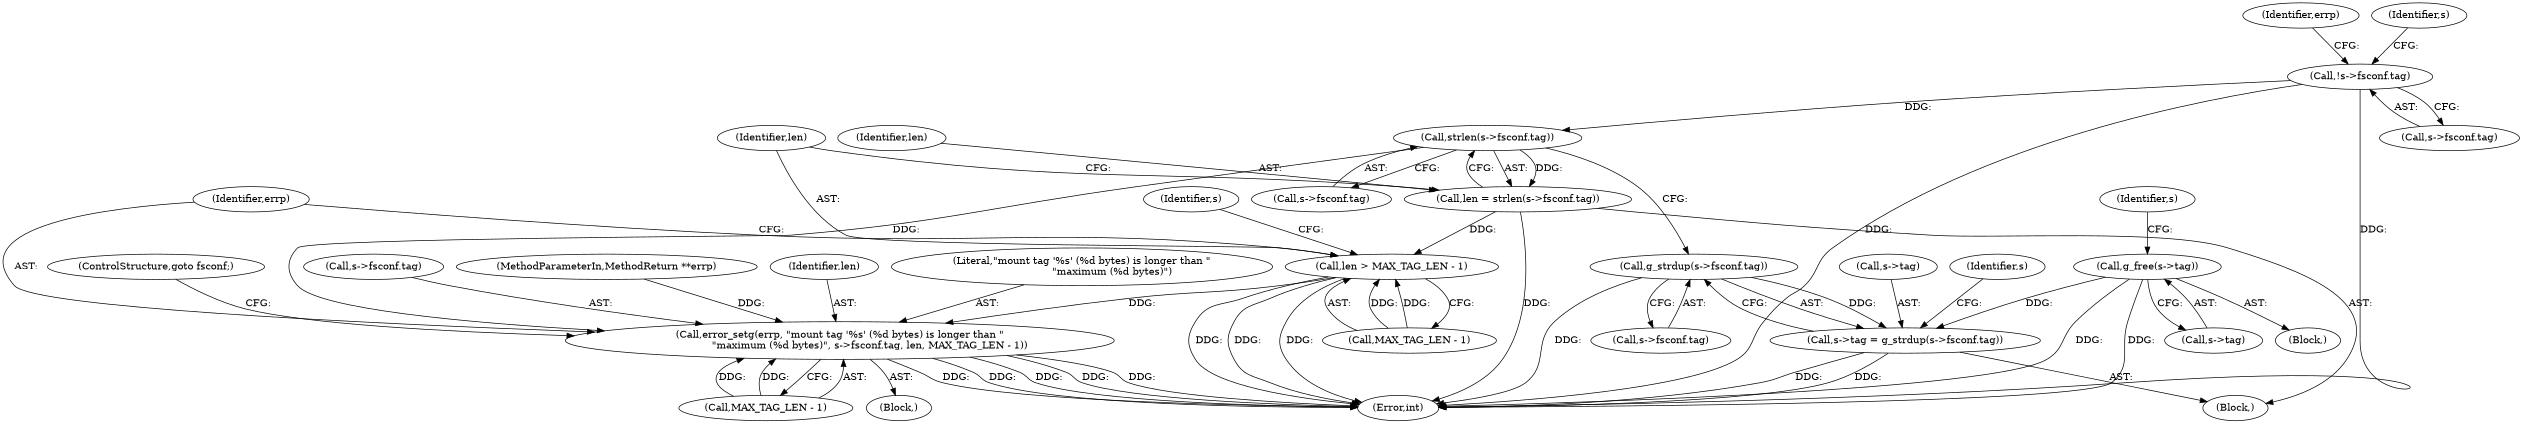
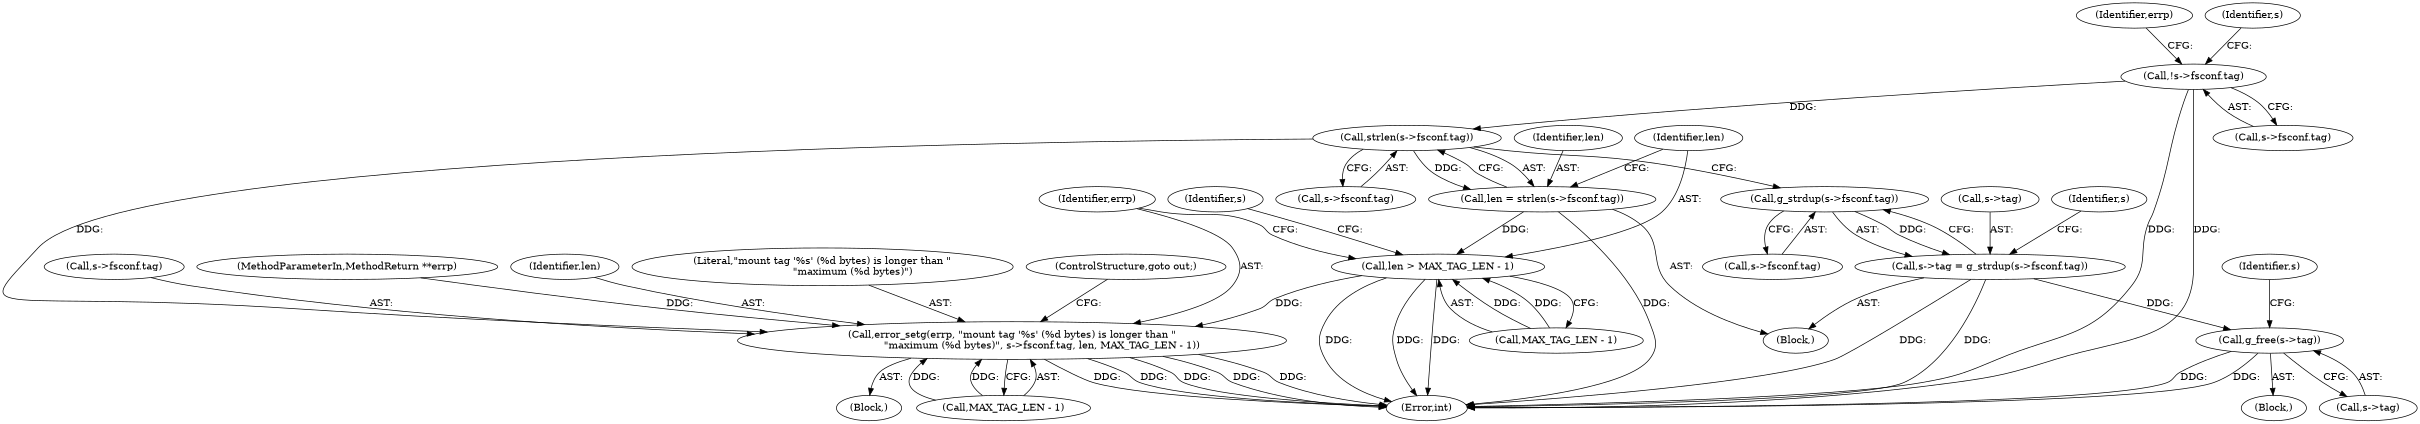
node "(ControlStructure,goto fsconf;)": label "(ControlStructure,goto fsconf;)" -> "(ControlStructure,goto out;)"
edge "(Call,g_free(s->tag))" -> "(Call,s->tag = g_strdup(s->fsconf.tag))": reversed
edge "(Call,g_strdup(s->fsconf.tag))" -> "(Error,int)": removed, label "DDG:"
